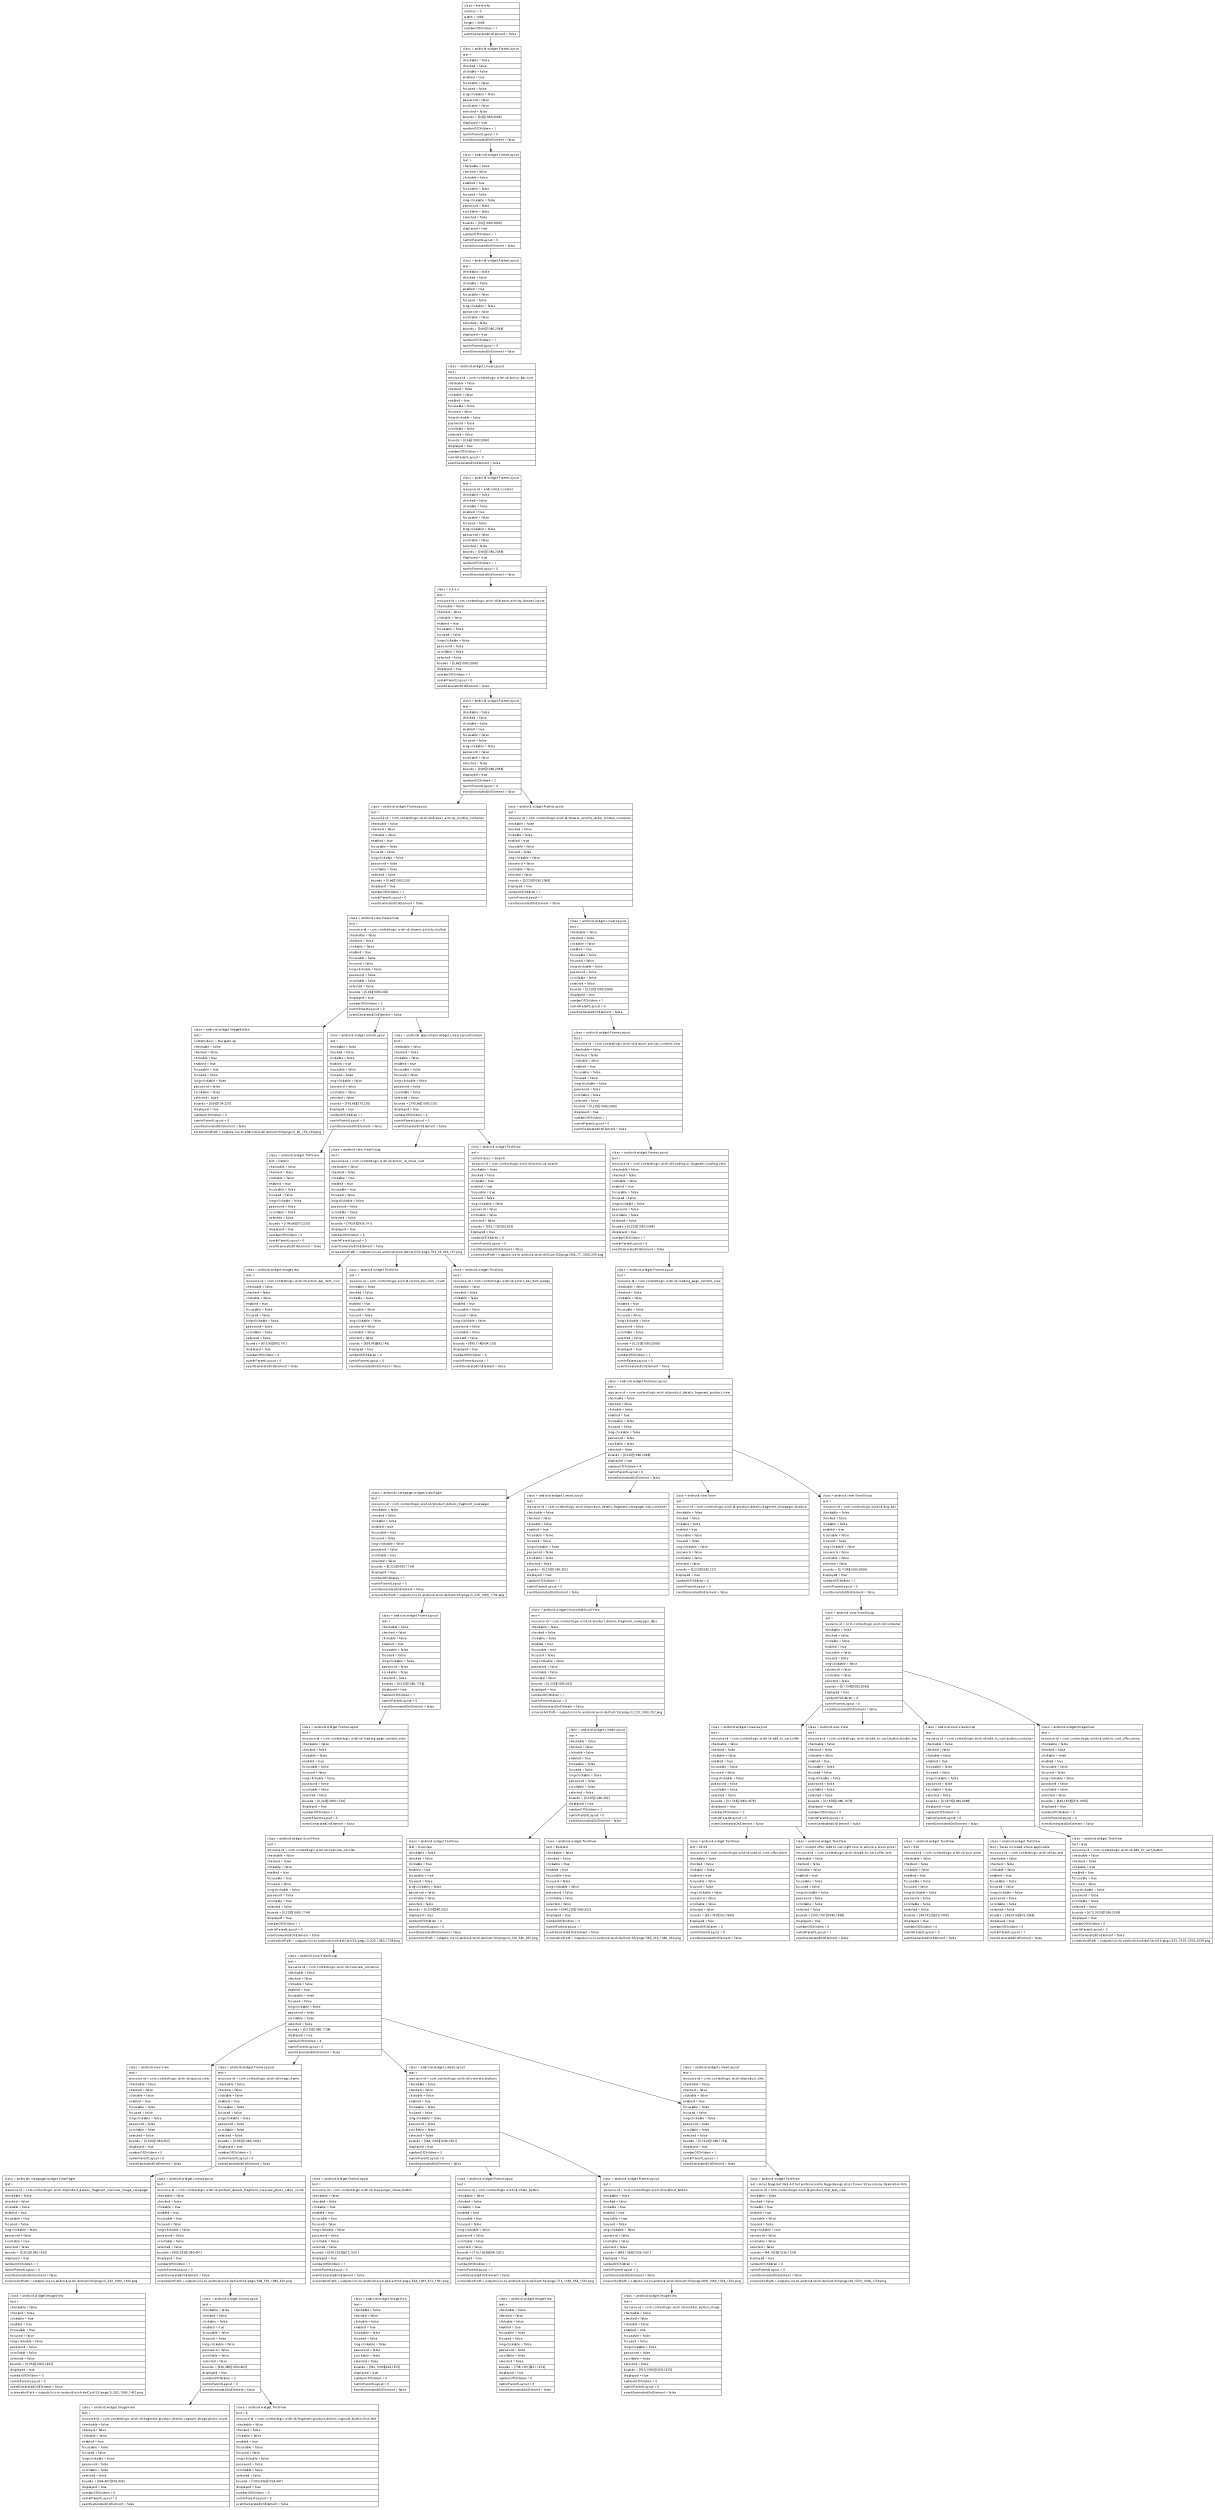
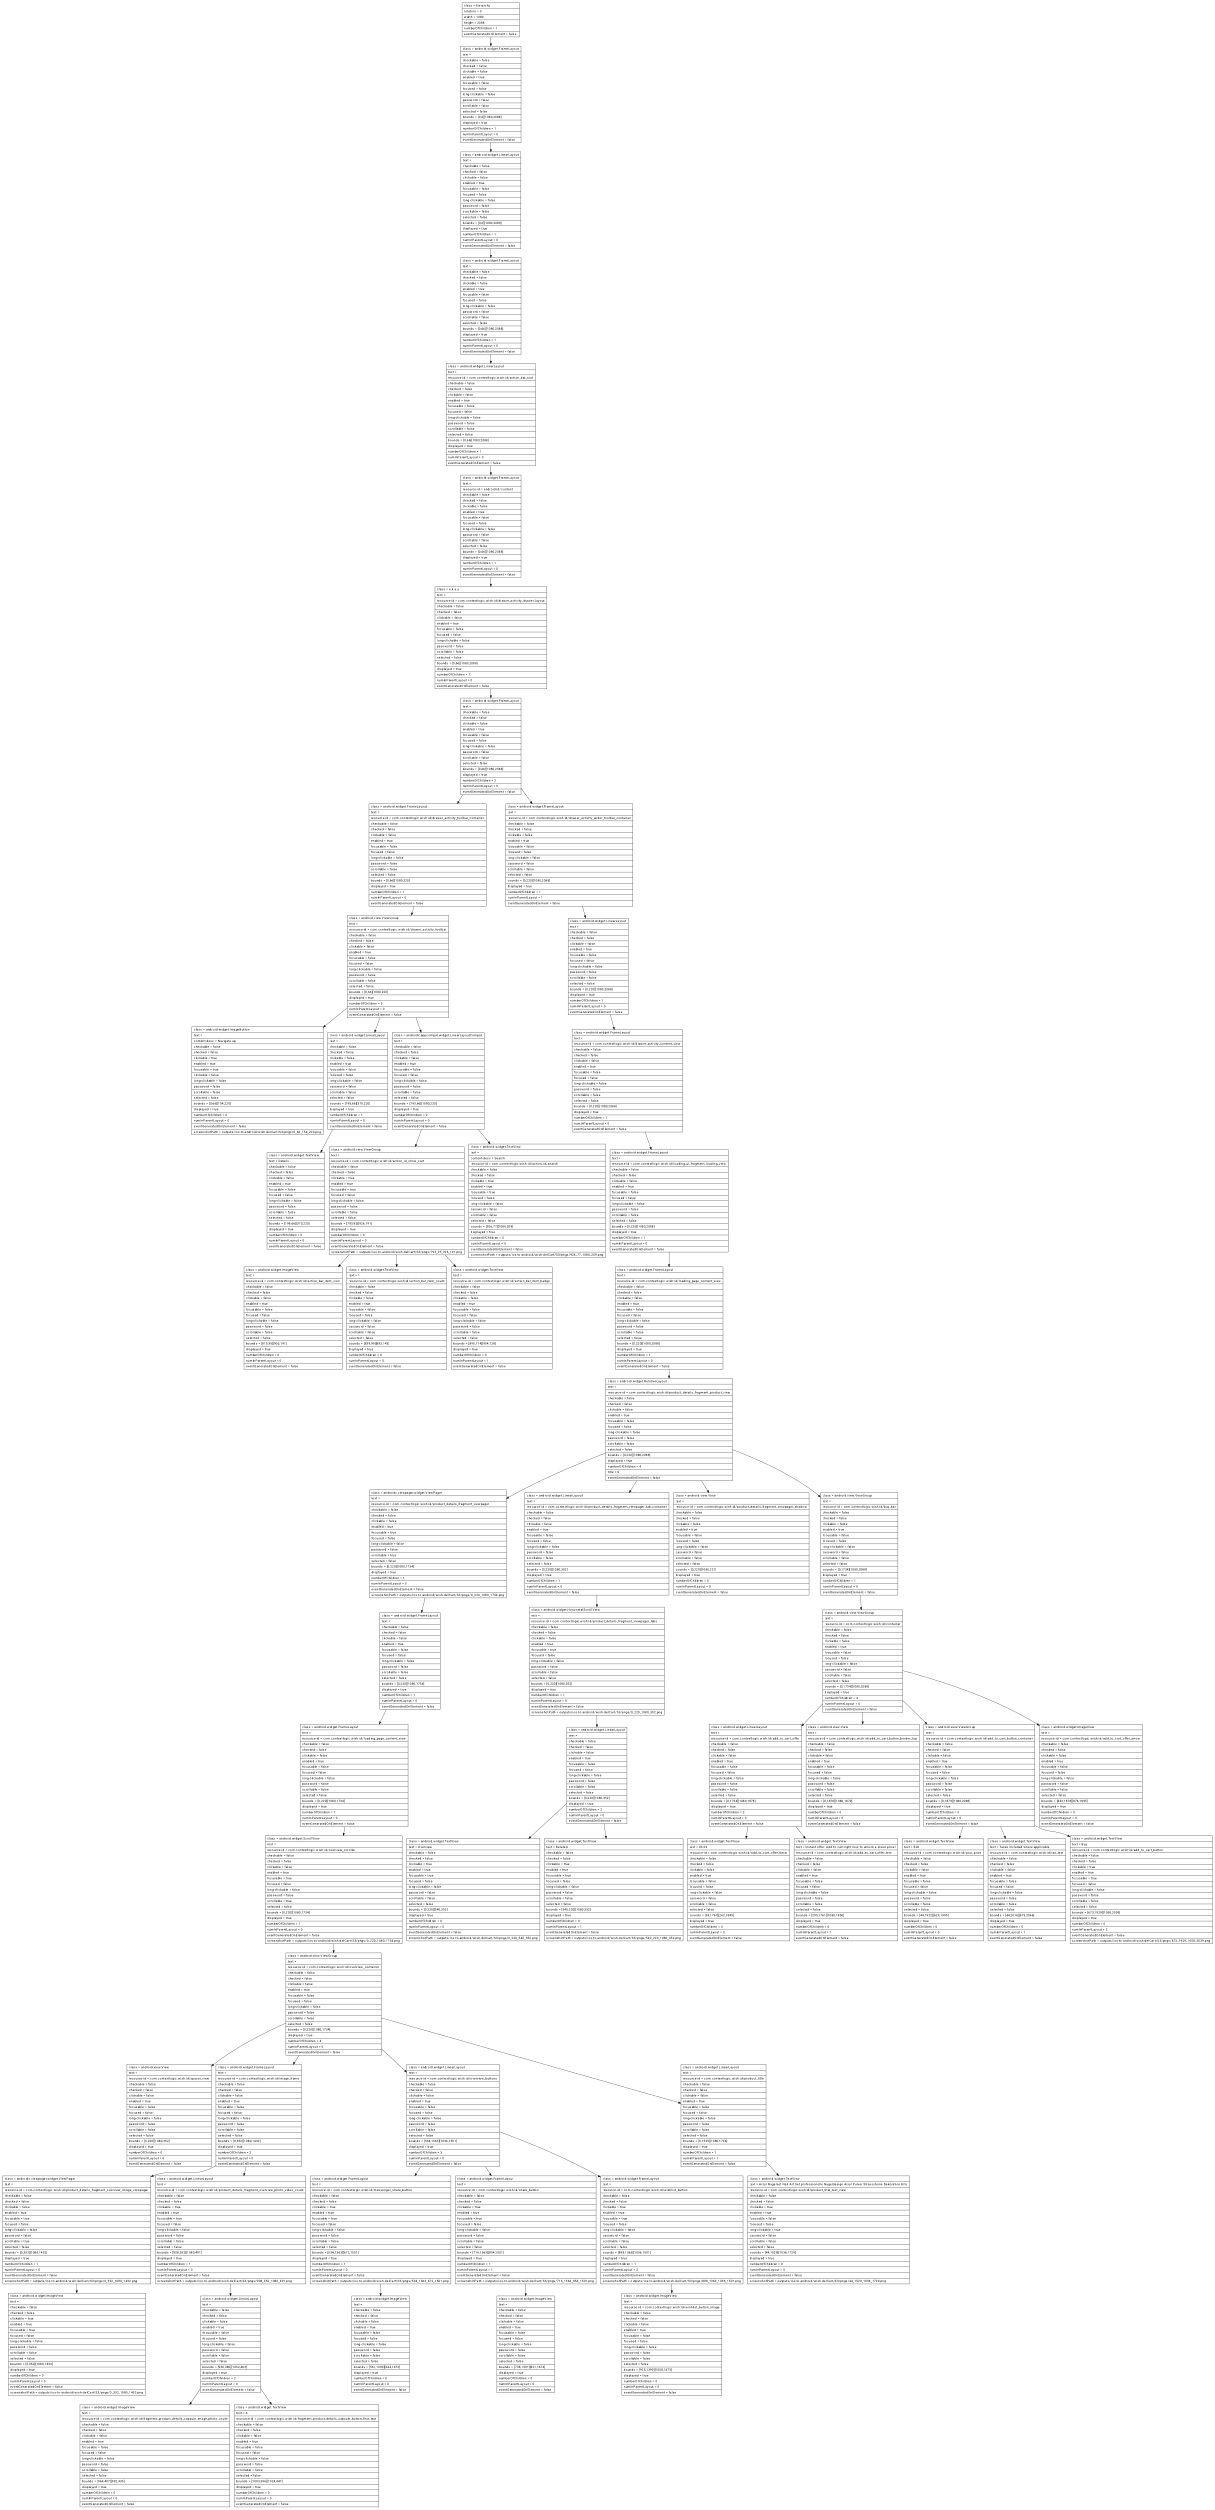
node "class = android.widget.ImageButton": text "focused = false" -> "clickable = false"
node "class = android.widget.RelativeLayout": text "numInParentLayout = 0" -> "title = 0"
